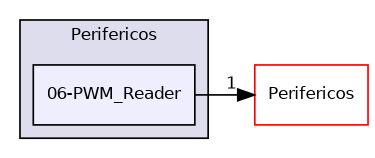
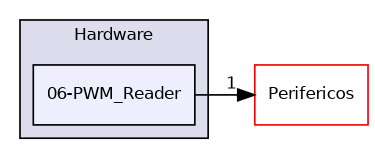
cluster "Perifericos": label "Perifericos" -> "Hardware"
